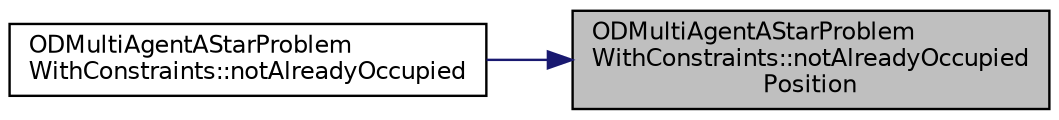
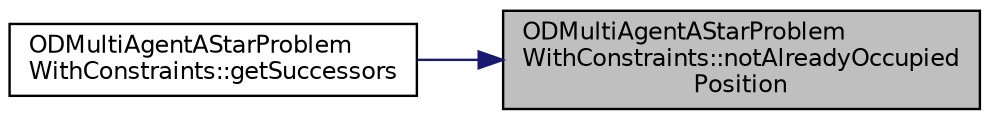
node "ODMultiAgentAStarProblem WithConstraints::notAlreadyOccupied": label "ODMultiAgentAStarProblem WithConstraints::notAlreadyOccupied" -> "ODMultiAgentAStarProblem WithConstraints::getSuccessors"
